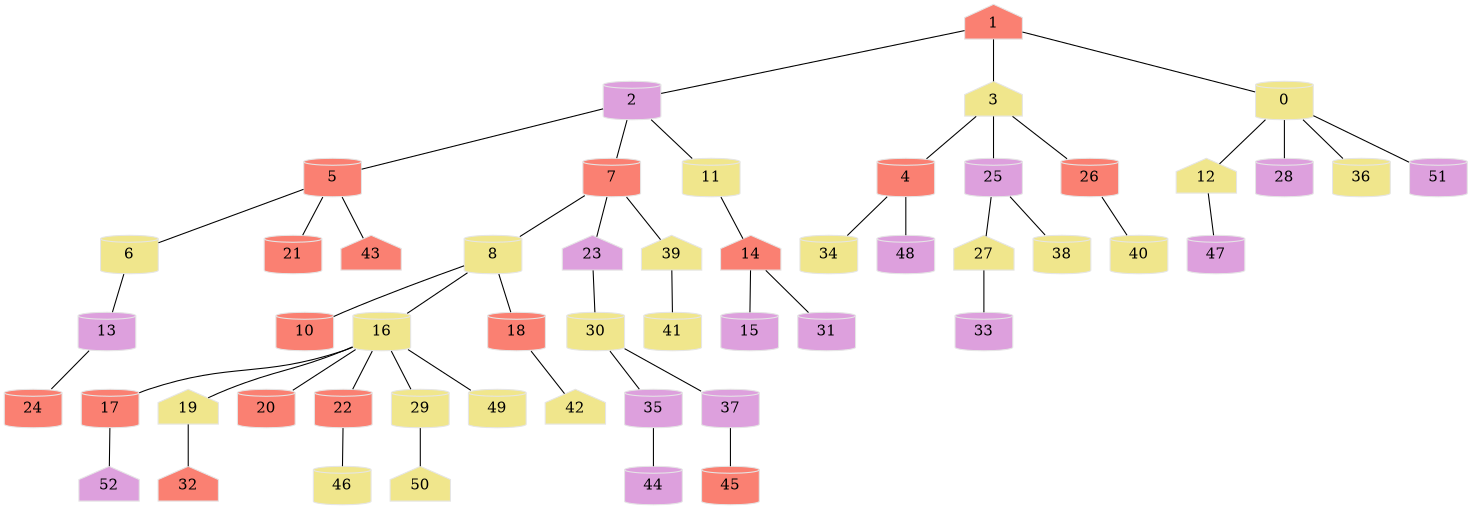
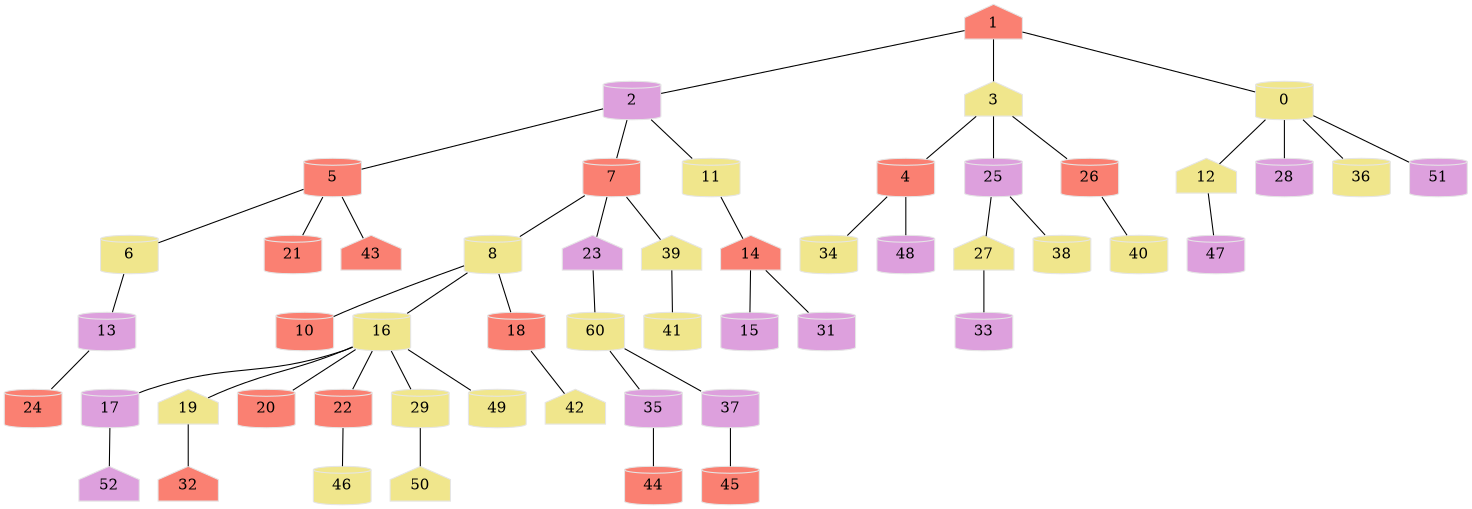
node "30": label "30" -> "60"
node "17": fillcolor salmon -> plum
node "44": fillcolor plum -> salmon
